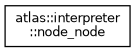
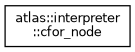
node "atlas::interpreter ::node_node": label "atlas::interpreter ::node_node" -> "atlas::interpreter ::cfor_node"
